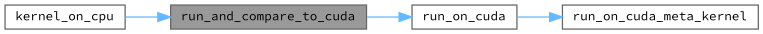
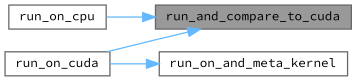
node "kernel_on_cpu": label "kernel_on_cpu" -> "run_on_cpu"
edge "run_and_compare_to_cuda" -> "run_on_cuda": reversed
node "run_on_cuda_meta_kernel": label "run_on_cuda_meta_kernel" -> "run_on_and_meta_kernel"
